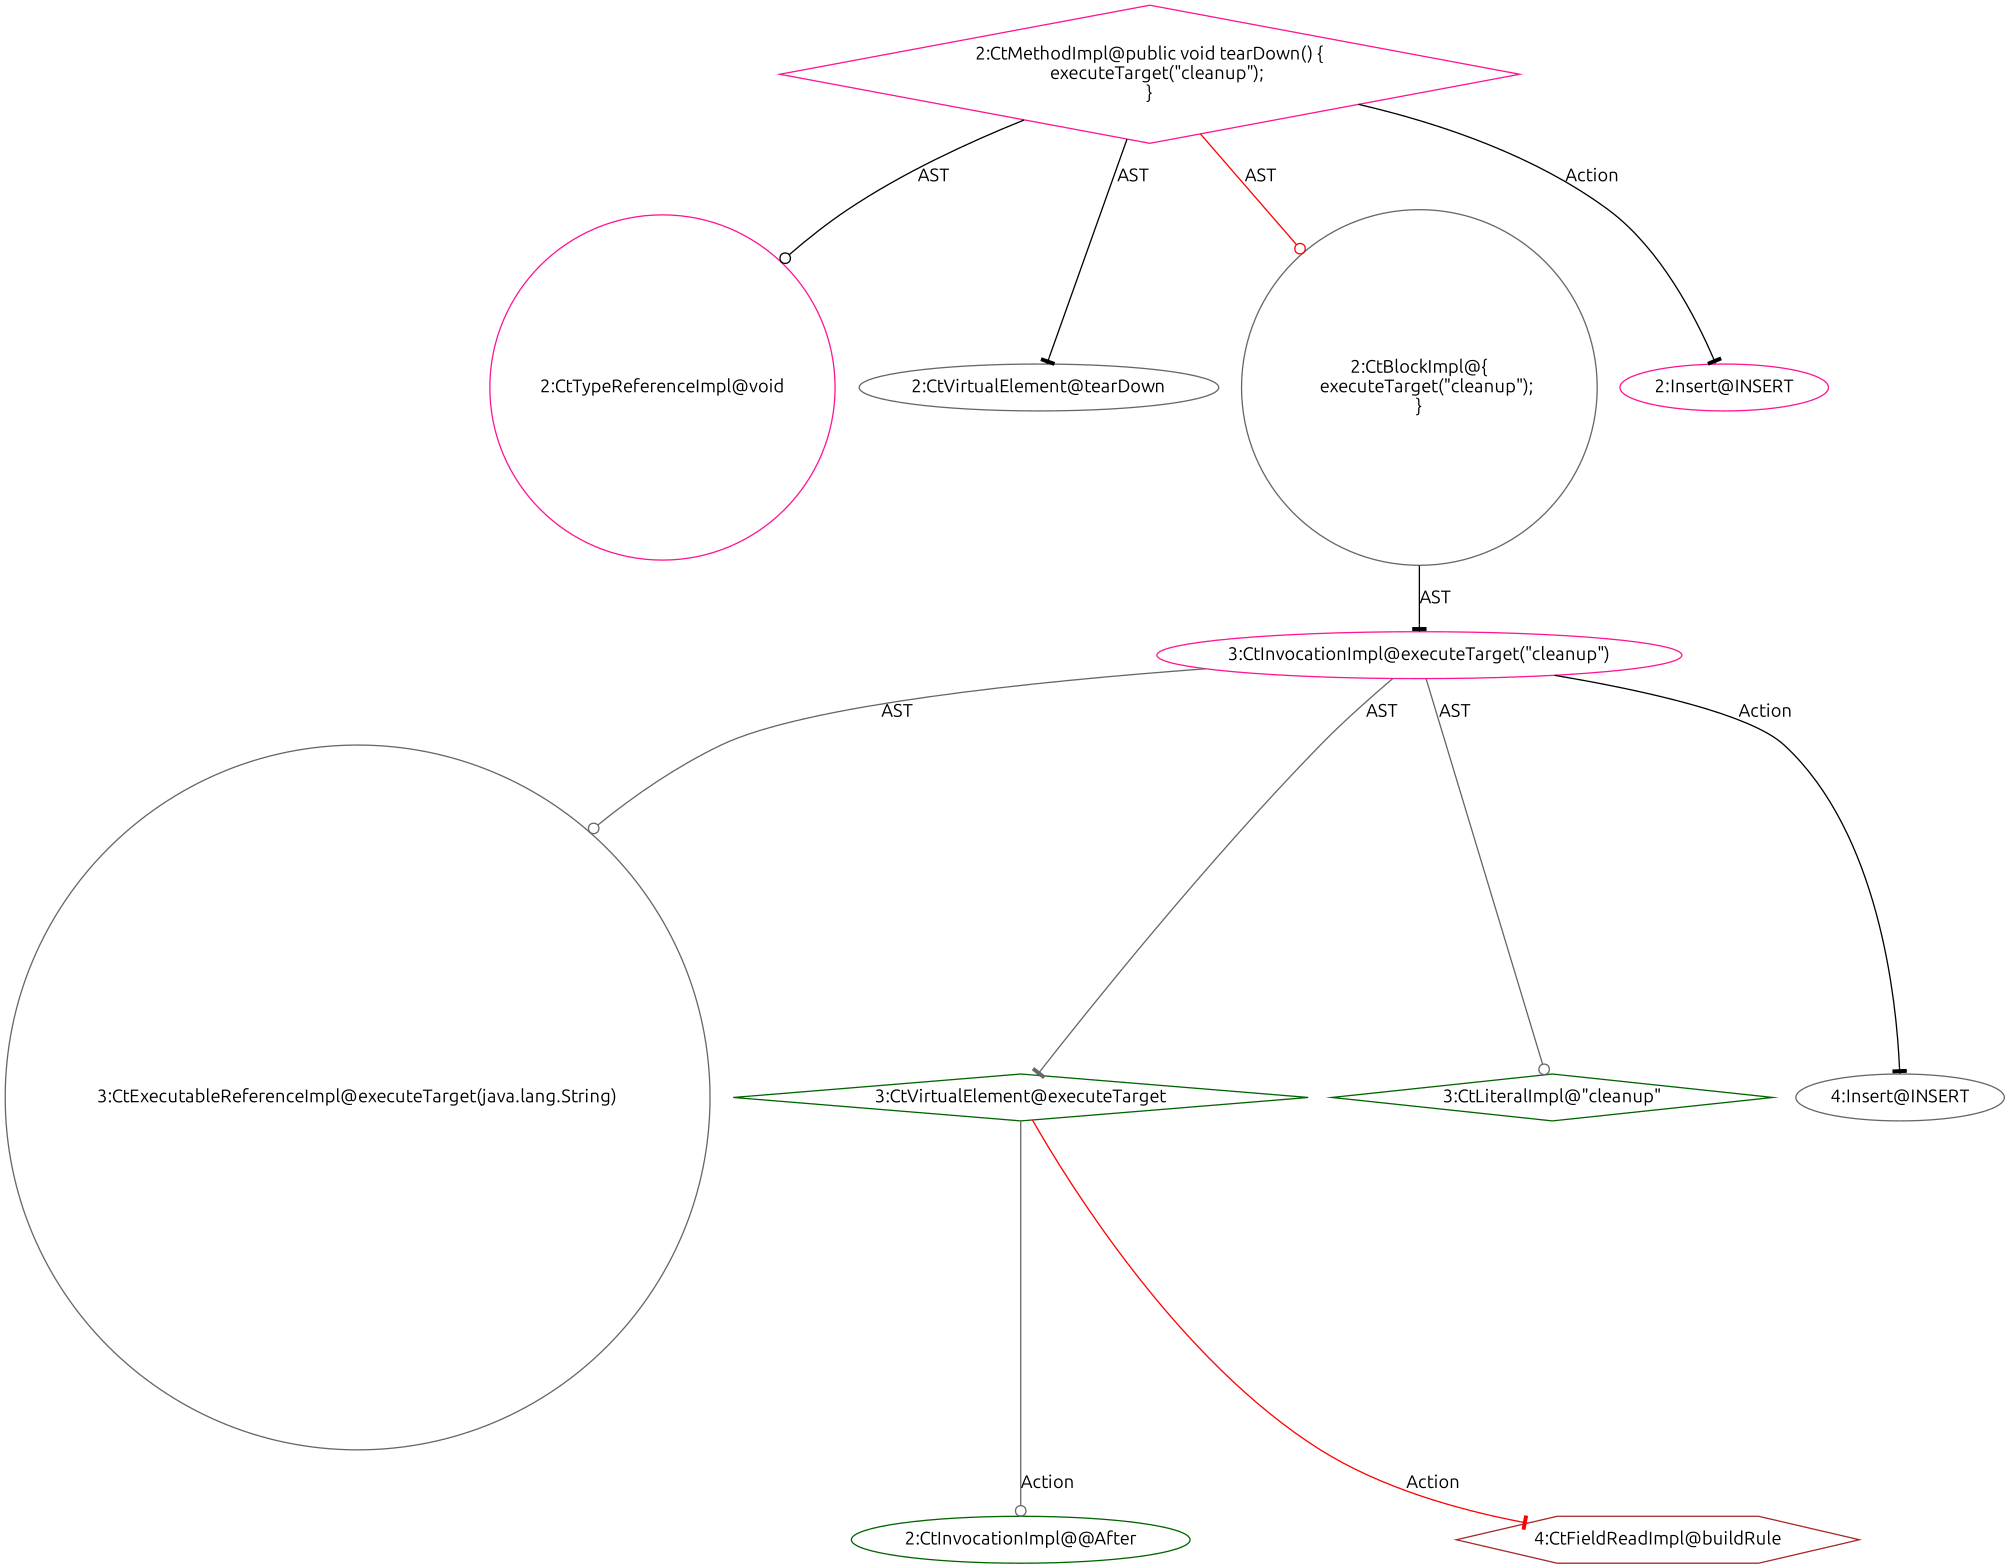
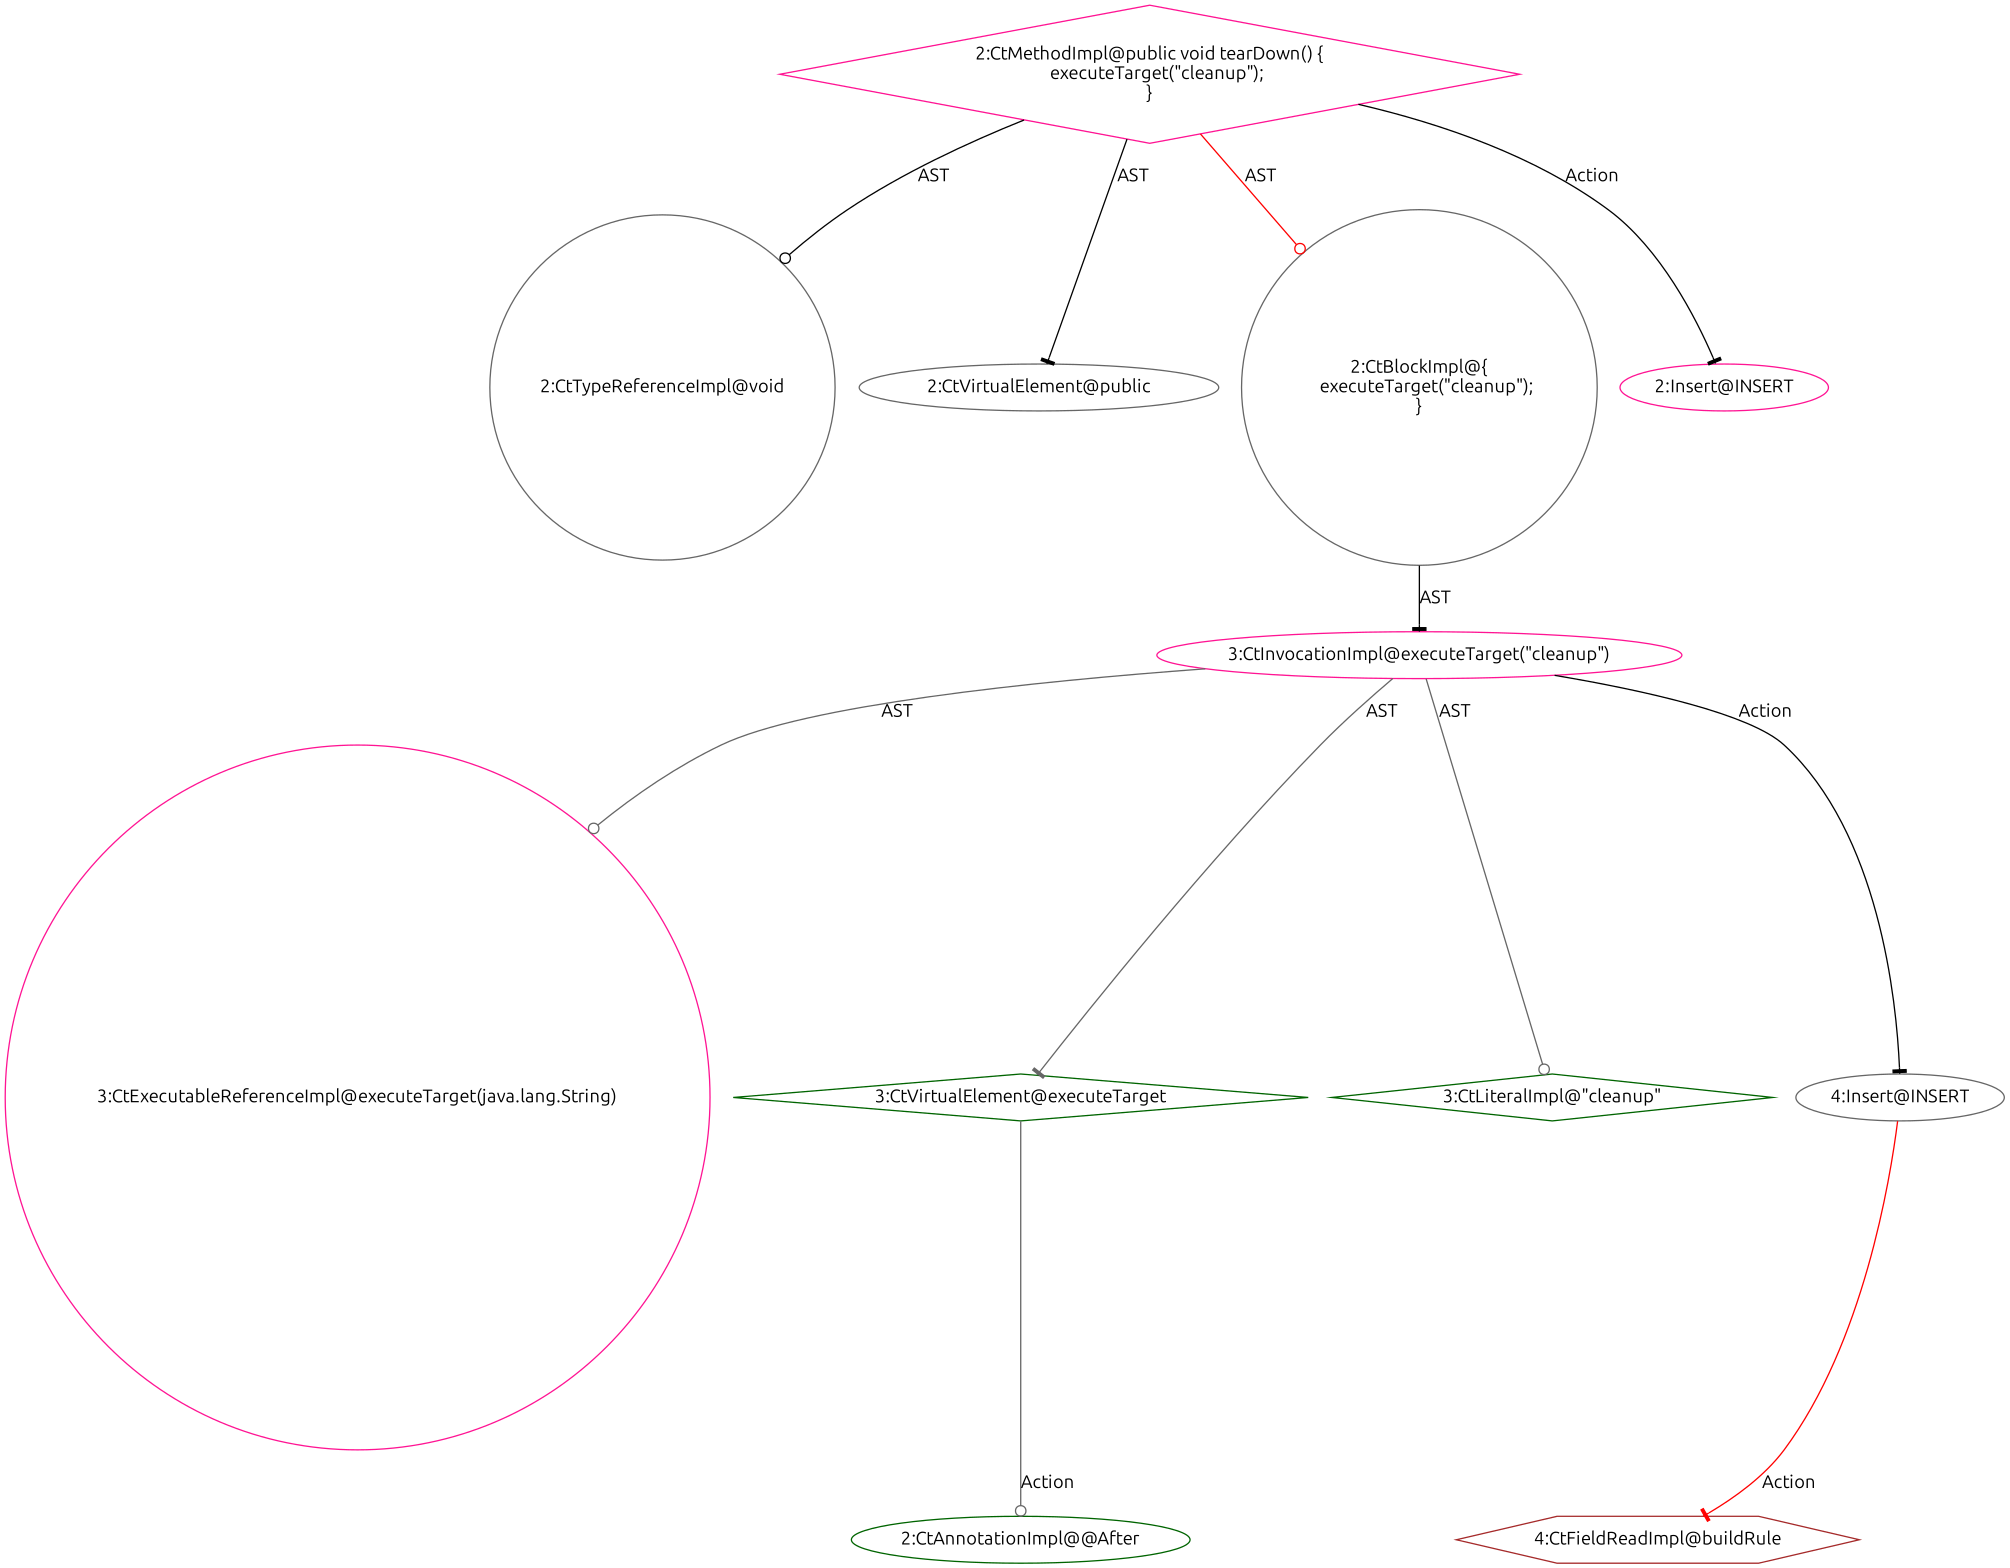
node "2:CtTypeReferenceImpl@void": color deeppink -> gray40
node "2:CtVirtualElement@tearDown": label "2:CtVirtualElement@tearDown" -> "2:CtVirtualElement@public"
node "3:CtExecutableReferenceImpl@executeTarget(java.lang.String)": color gray40 -> deeppink
edge "3:CtVirtualElement@executeTarget" -> "4:CtFieldReadImpl@buildRule": now "4:Insert@INSERT" -> "4:CtFieldReadImpl@buildRule"
node "2:CtInvocationImpl@@After": label "2:CtInvocationImpl@@After" -> "2:CtAnnotationImpl@@After"
